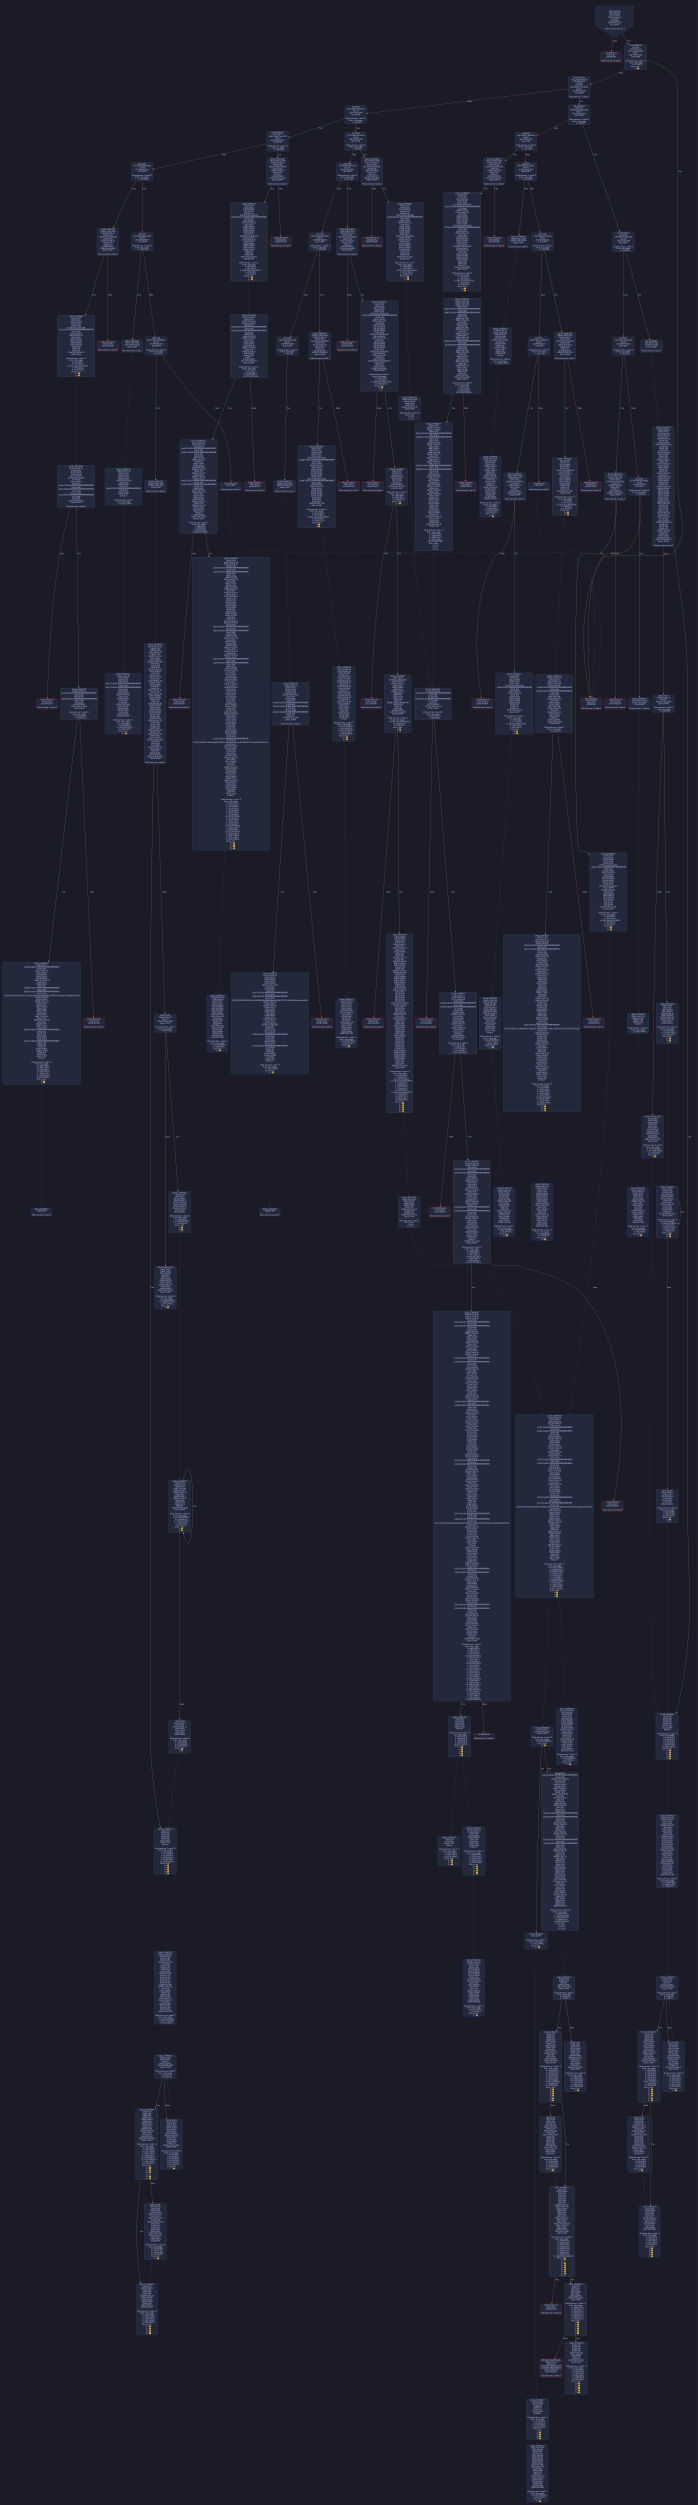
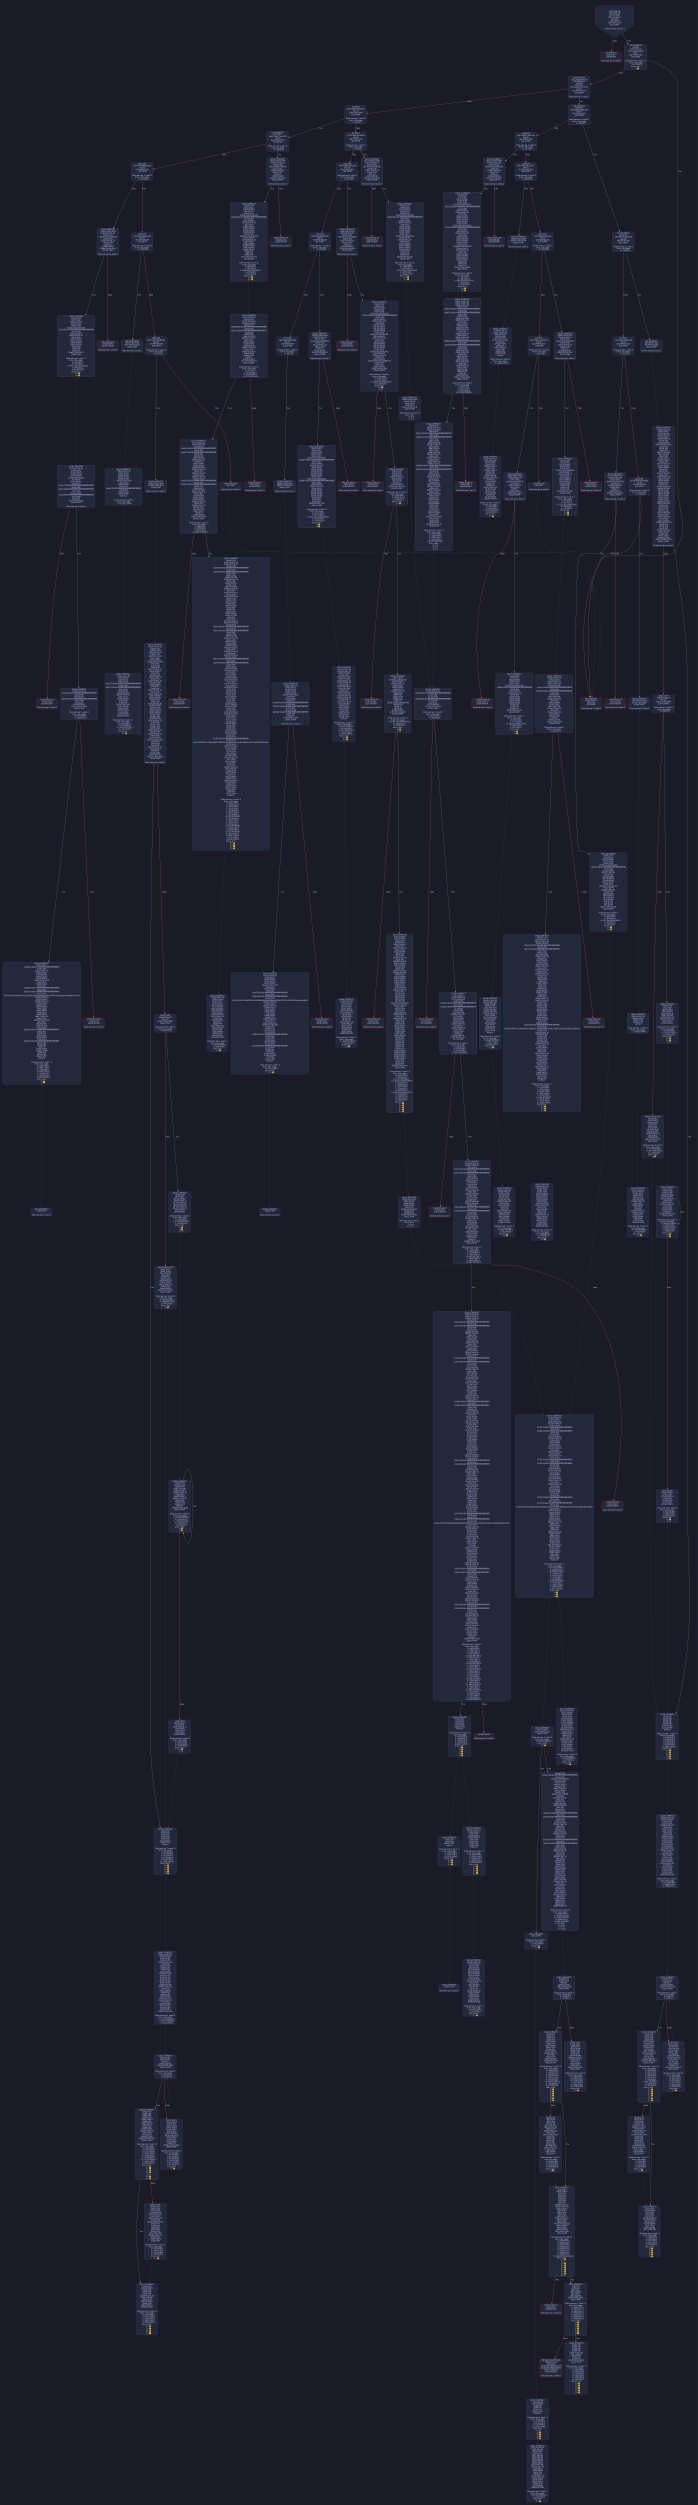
node "[050c] JUMPDEST [050d] STOP Stack size req: 0, sizeΔ: 0": added
